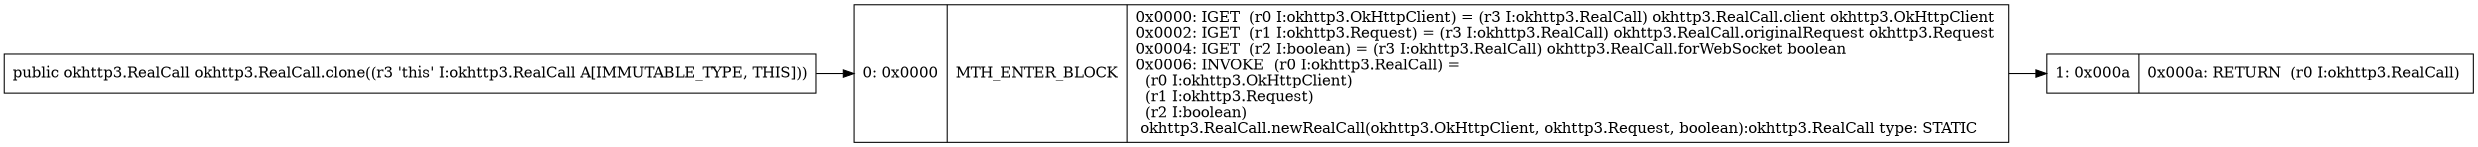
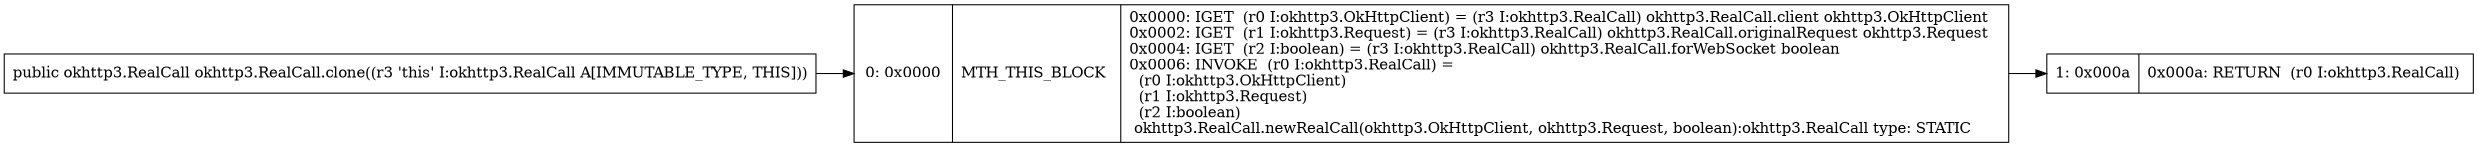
node "0: 0x0000": text "MTH_ENTER_BLOCK" -> "MTH_THIS_BLOCK"
